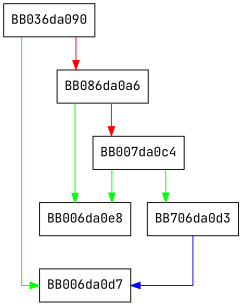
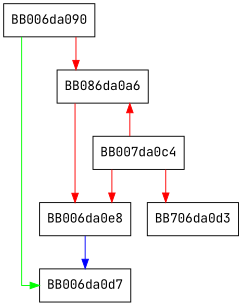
node "BB036da090": label "BB036da090" -> "BB006da090"
edge "BB086da0a6" -> "BB007da0c4": reversed
edge "BB086da0a6" -> "BB006da0e8": color green -> red
edge "BB007da0c4" -> "BB006da0e8": color green -> red
edge "BB007da0c4" -> "BB706da0d3": color green -> red
edge "BB706da0d3" -> "BB006da0d7": now "BB006da0e8" -> "BB006da0d7"
